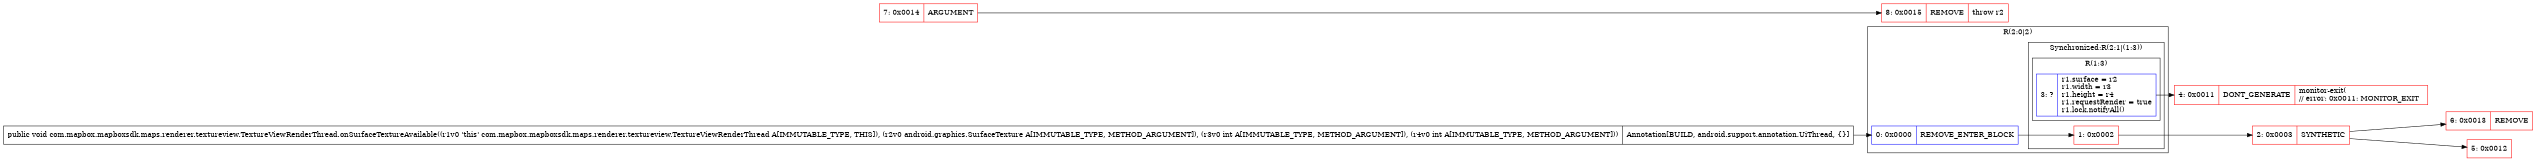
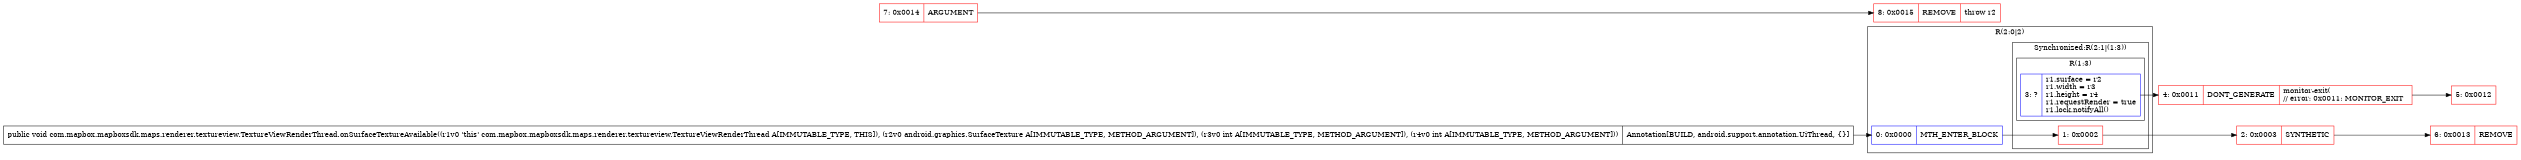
node "0: 0x0000": text "REMOVE_ENTER_BLOCK" -> "MTH_ENTER_BLOCK"
edge "2: 0x0003" -> "5: 0x0012": now "4: 0x0011" -> "5: 0x0012"
